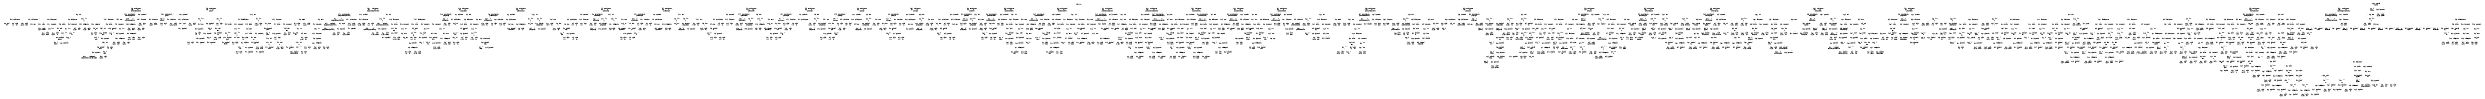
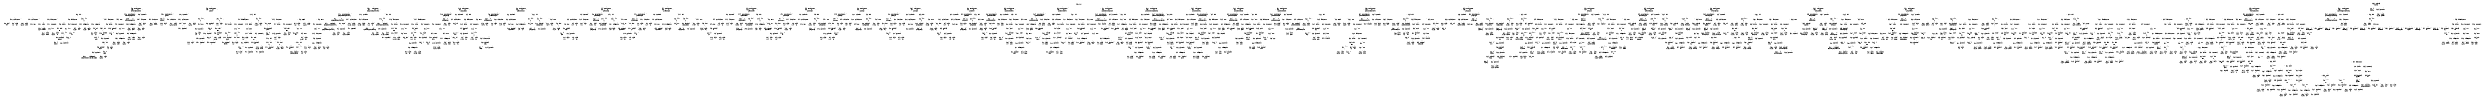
node "297976": added
